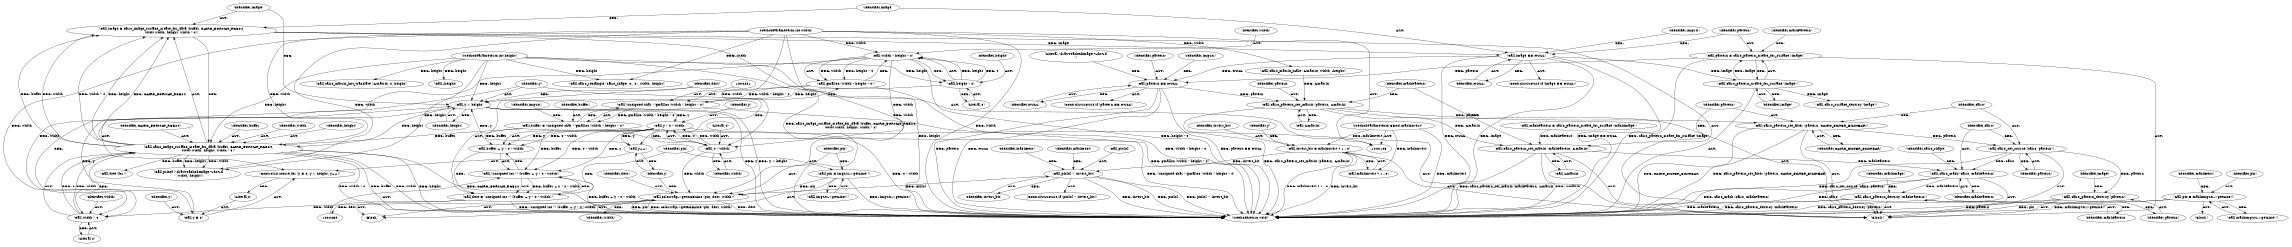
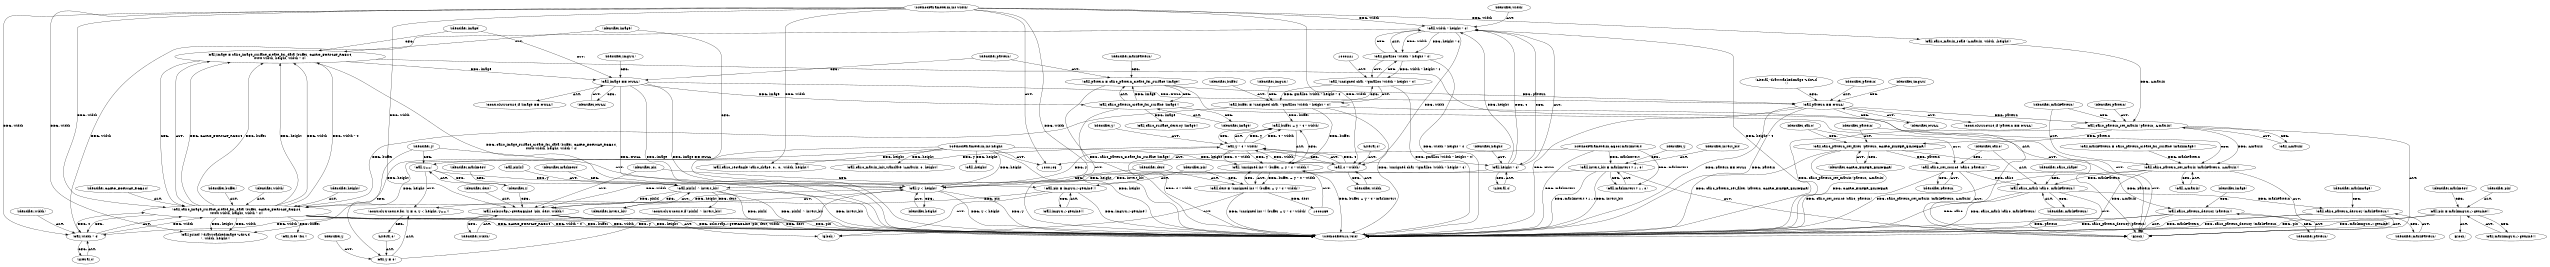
edge "(Call,buffer + y * 4 * width)" -> "(Call,dest = (unsigned int *) (buffer + y * 4 * width))": now "(Call,buffer + y * 4 * width)" -> "(Call,y * 4 * width)"
edge "(Call,pix[x] ^ invert_bit)" -> "(ControlStructure,if (pix[x] ^ invert_bit))": label "AST: " -> "DDG: dest"
edge "(Call,(unsigned int *) (buffer + y * 4 * width))" -> "(MethodReturn,void)": label "DDG: buffer + y * 4 * width" -> "DDG: buffer + y * 4 * maskInvert"
